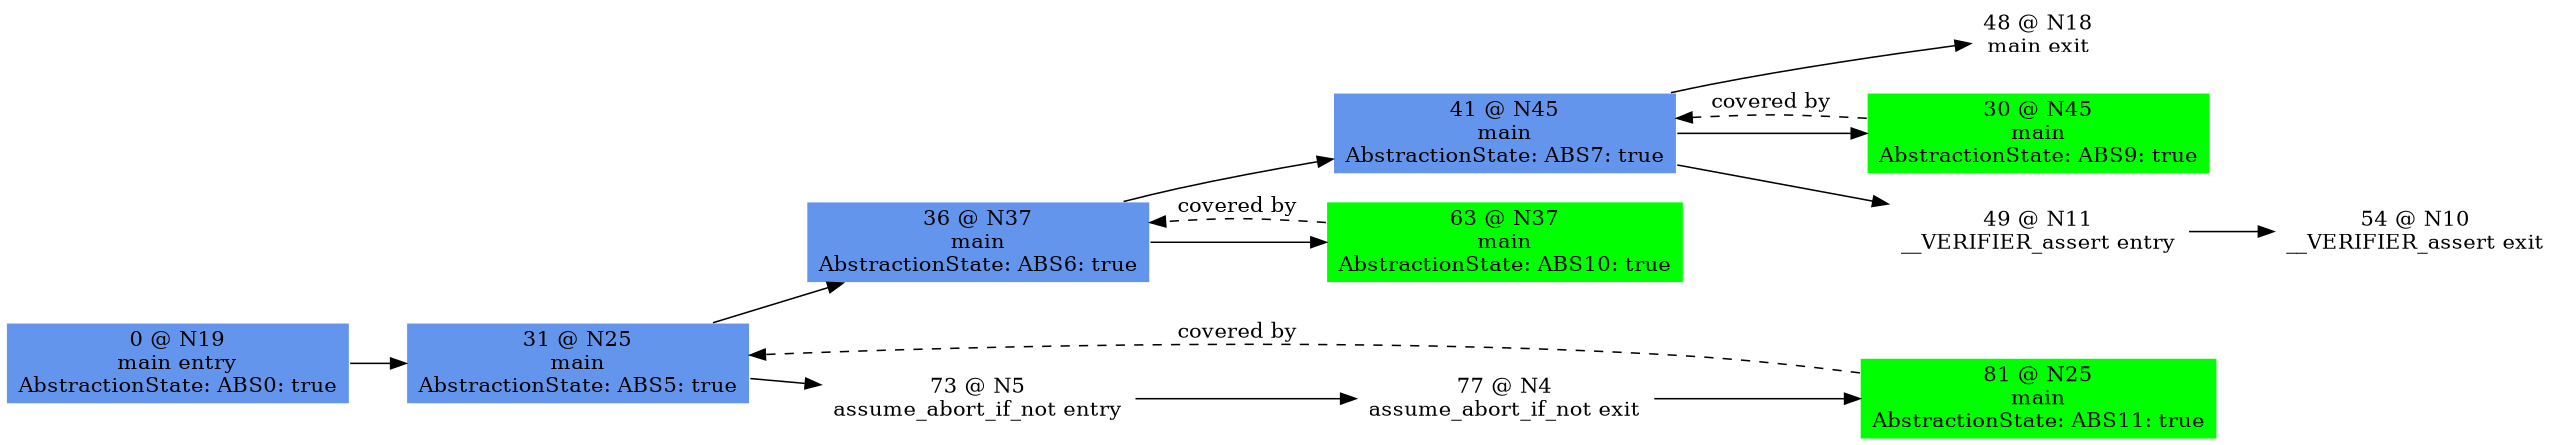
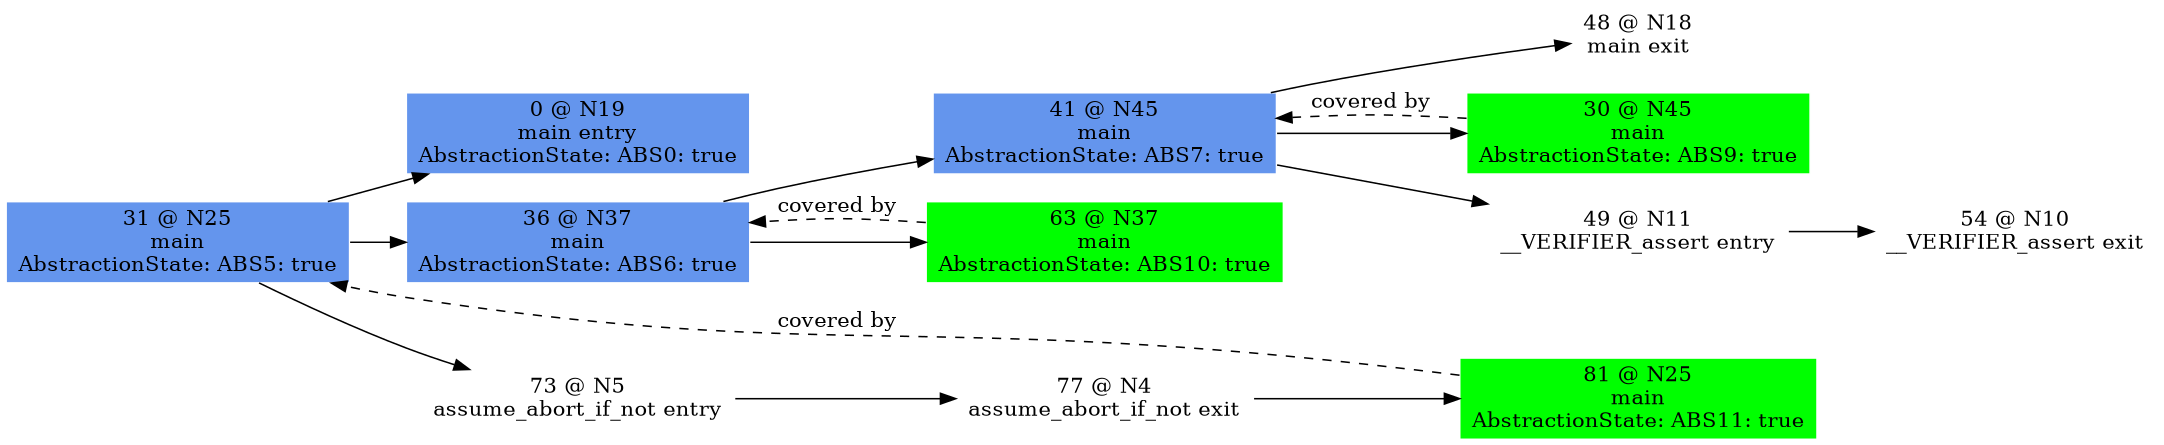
edge "0 @ N19 main entry AbstractionState: ABS0: true" -> "31 @ N25 main AbstractionState: ABS5: true": reversed
